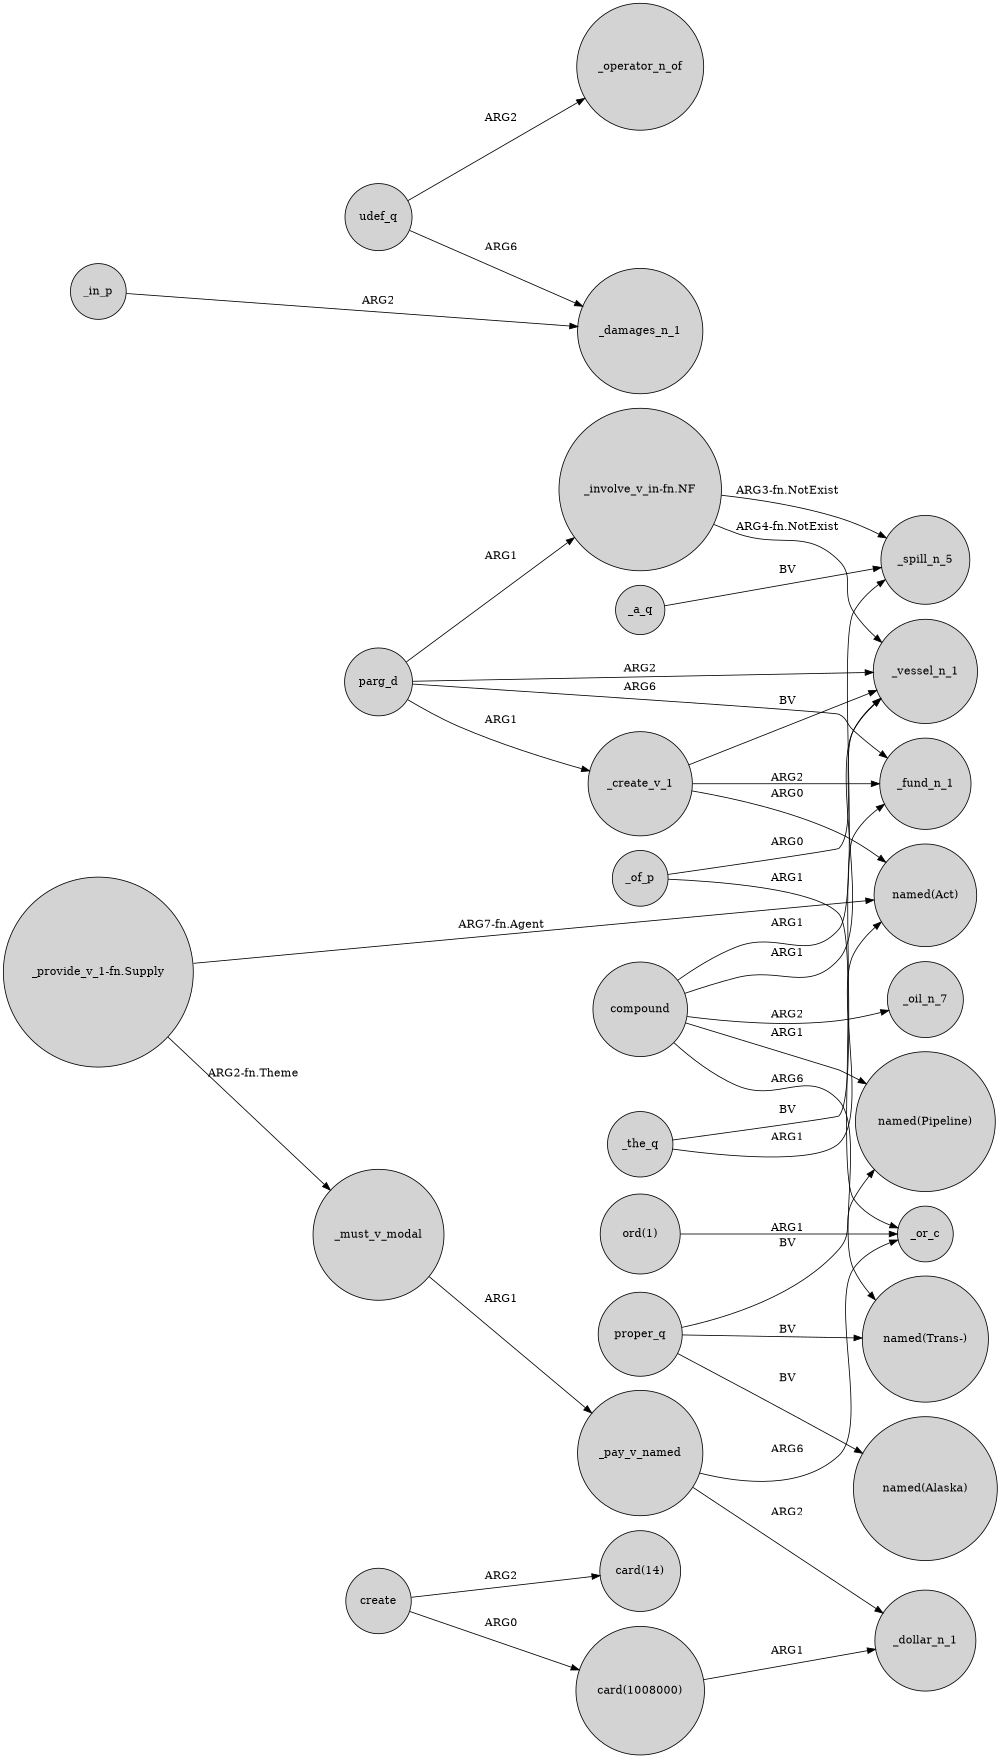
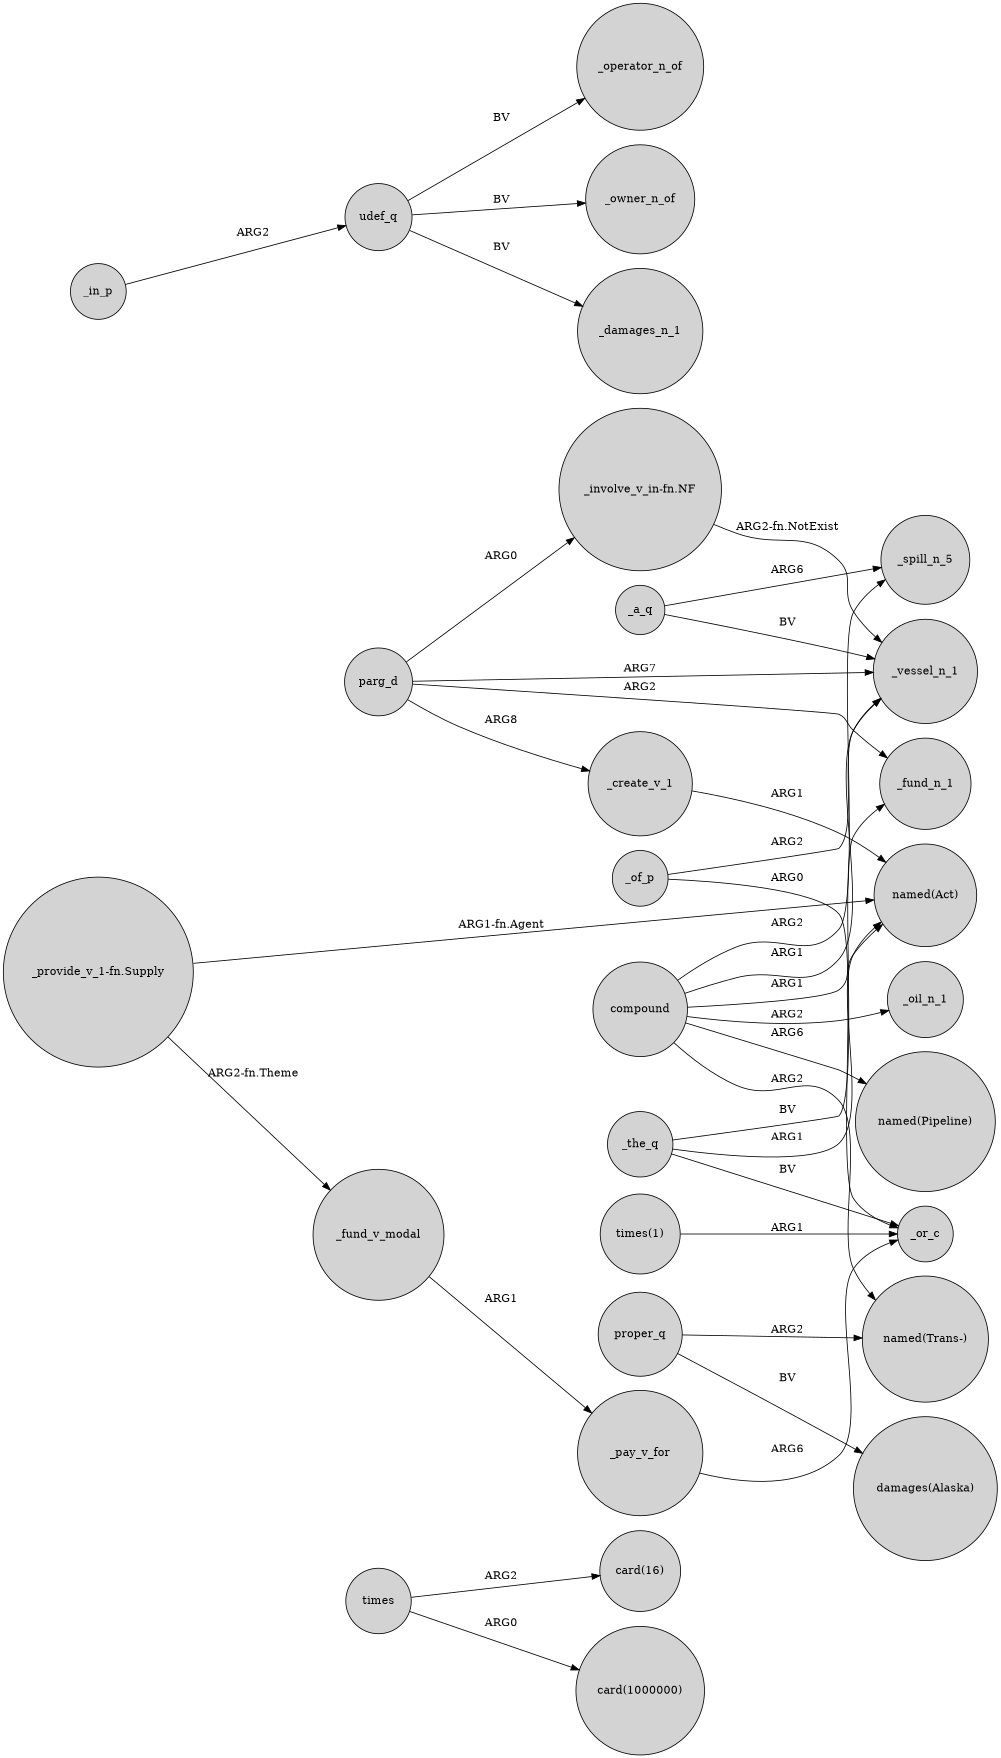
edge "udef_q" -> "_operator_n_of": label "ARG2" -> "BV"
node "_owner_n_of": added
edge "udef_q" -> "_damages_n_1": label "ARG6" -> "BV"
edge "_in_p" -> "_damages_n_1": now "_in_p" -> "udef_q"
edge "_involve_v_in-fn.NF" -> "_spill_n_5": removed, label "ARG3-fn.NotExist"
edge "_involve_v_in-fn.NF" -> "_vessel_n_1": label "ARG4-fn.NotExist" -> "ARG2-fn.NotExist"
edge "parg_d" -> "_involve_v_in-fn.NF": label "ARG1" -> "ARG0"
edge "_a_q" -> "_spill_n_5": label "BV" -> "ARG6"
edge "parg_d" -> "_vessel_n_1": label "ARG2" -> "ARG7"
edge "parg_d" -> "_fund_n_1": label "ARG6" -> "ARG2"
edge "parg_d" -> "_create_v_1": label "ARG1" -> "ARG8"
edge "_create_v_1" -> "_vessel_n_1": now "_a_q" -> "_vessel_n_1"
edge "_create_v_1" -> "_fund_n_1": removed, label "ARG2"
edge "_create_v_1" -> "named(Act)": label "ARG0" -> "ARG1"
edge "_of_p" -> "_vessel_n_1": label "ARG0" -> "ARG2"
edge "_of_p" -> "_or_c": label "ARG1" -> "ARG0"
edge "compound" -> "_spill_n_5": label "ARG1" -> "ARG2"
edge "_provide_v_1-fn.Supply" -> "named(Act)": label "ARG7-fn.Agent" -> "ARG1-fn.Agent"
edge "compound" -> "named(Act)": added, label "ARG1"
node "_oil_n_7": label "_oil_n_7" -> "_oil_n_1"
edge "compound" -> "named(Pipeline)": label "ARG1" -> "ARG6"
edge "compound" -> "named(Trans-)": label "ARG6" -> "ARG2"
edge "_the_q" -> "_or_c": added, label "BV"
node "ord(1)": label "ord(1)" -> "times(1)"
node "_must_v_modal": label "_must_v_modal" -> "_fund_v_modal"
edge "proper_q" -> "named(Pipeline)": removed, label "BV"
edge "proper_q" -> "named(Trans-)": label "BV" -> "ARG2"
node "_pay_v_named": label "_pay_v_named" -> "_pay_v_for"
node "named(Alaska)": label "named(Alaska)" -> "damages(Alaska)"
node "card(14)": label "card(14)" -> "card(16)"
node "create": label "create" -> "times"
node "_dollar_n_1": removed
node "card(1008000)": label "card(1008000)" -> "card(1000000)"
